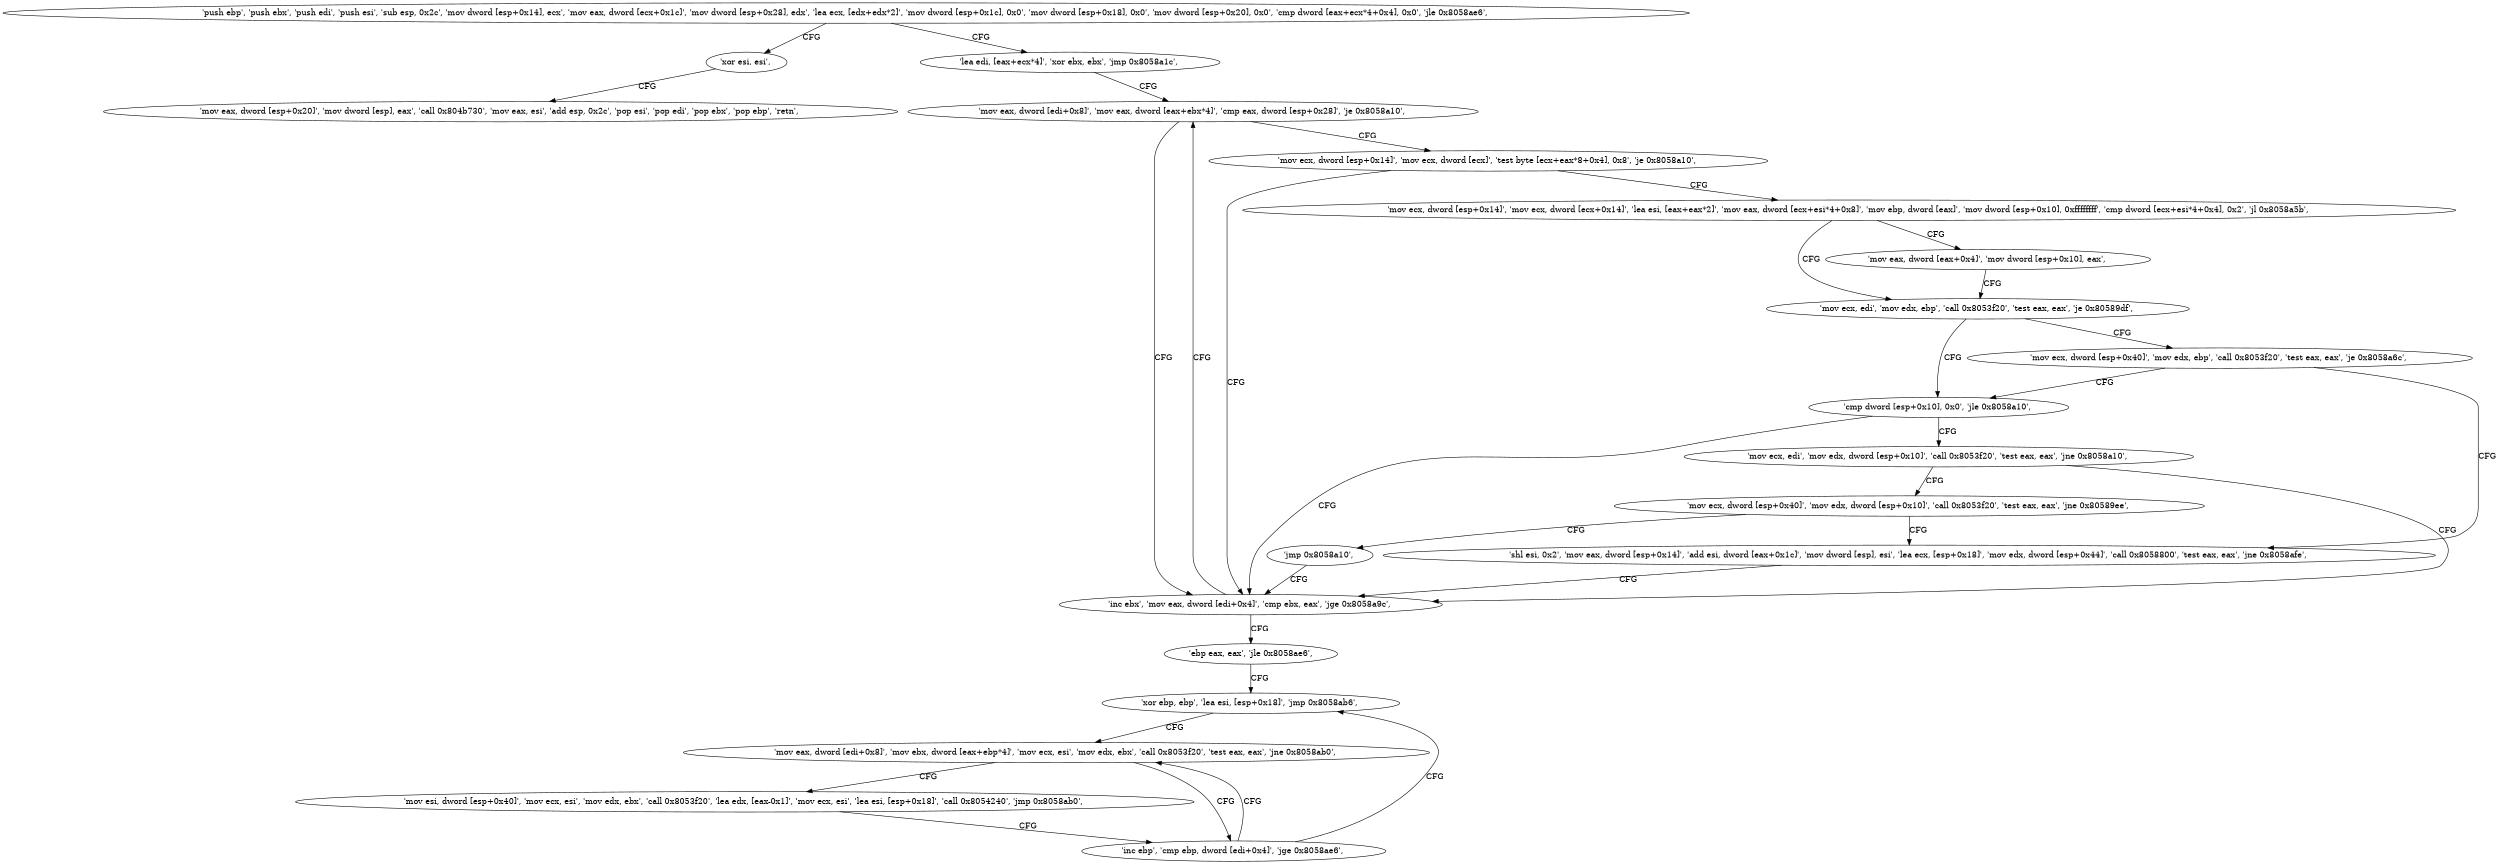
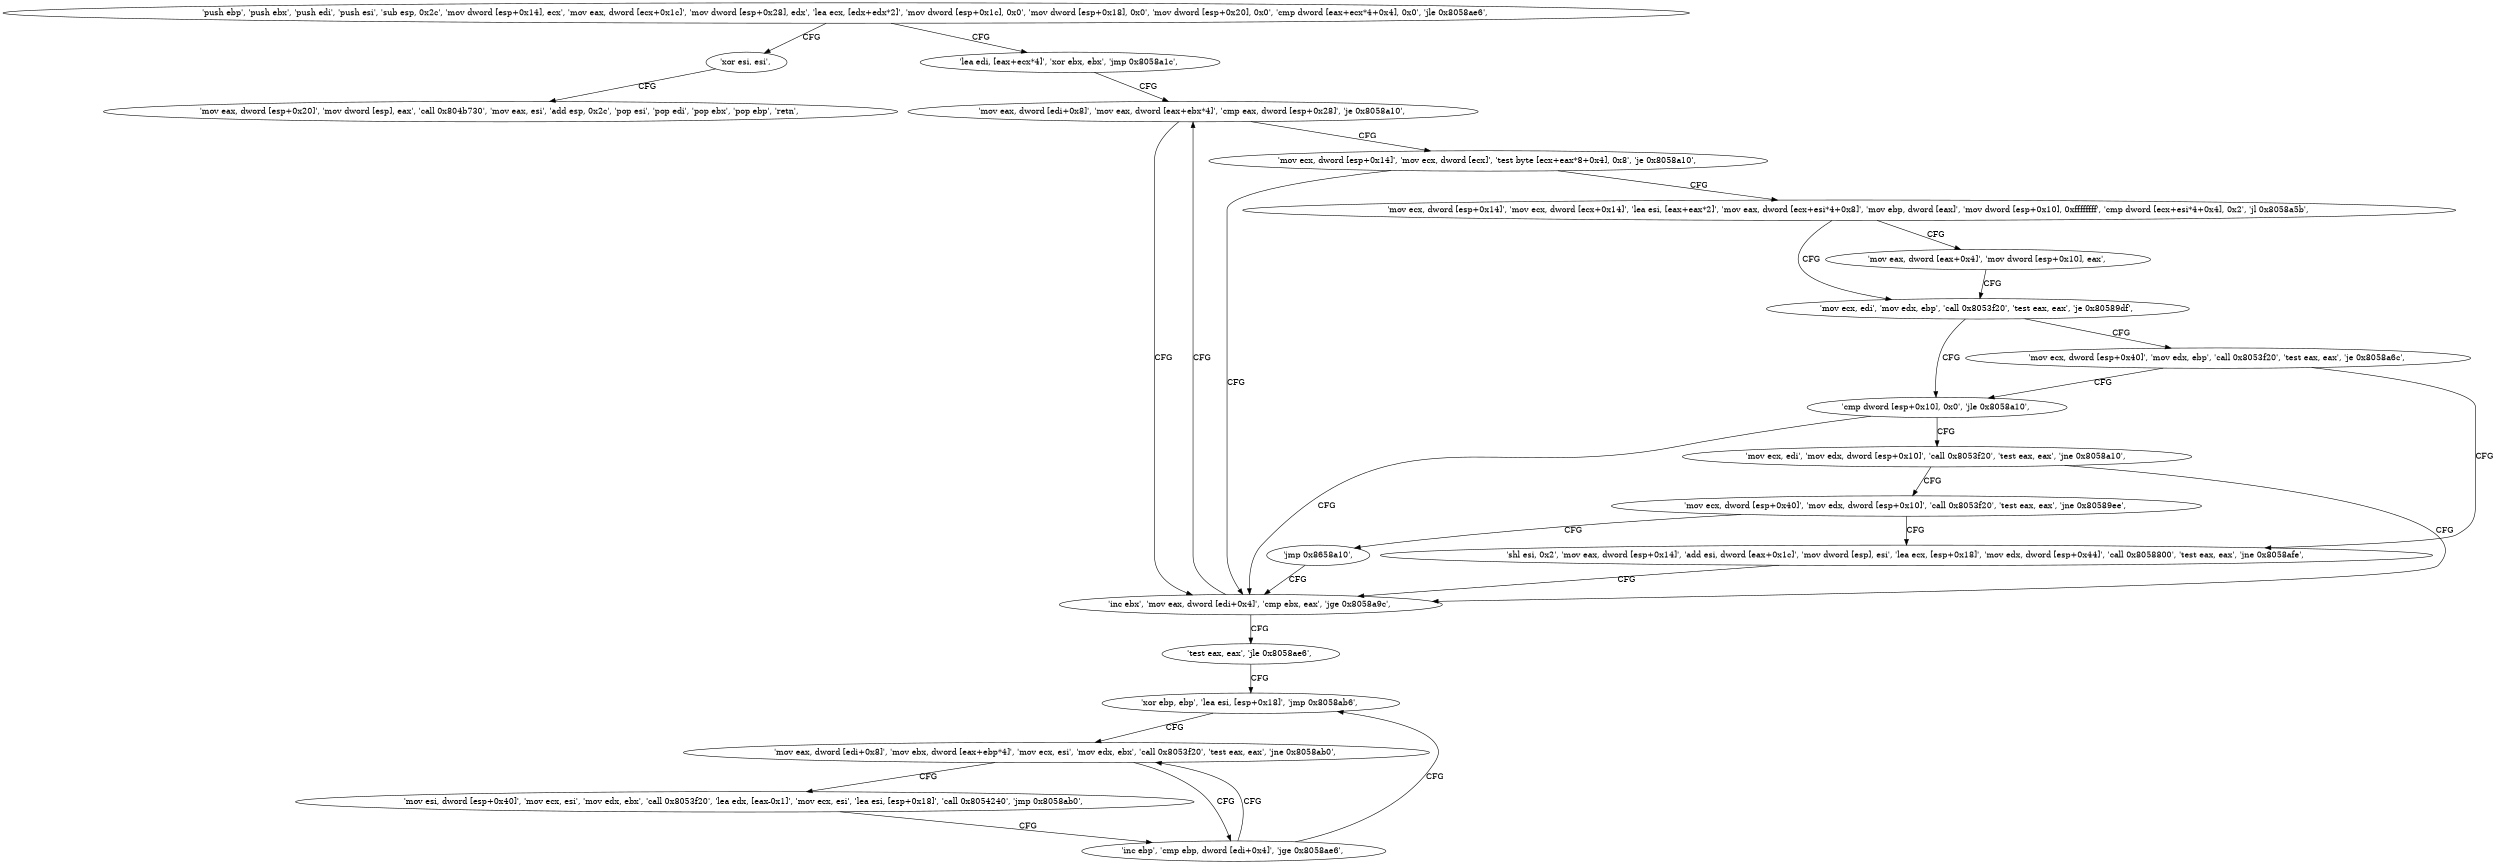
node "'jmp 0x8058a10',": label "'jmp 0x8058a10'," -> "'jmp 0x8658a10',"
node "'ebp eax, eax', 'jle 0x8058ae6',": label "'ebp eax, eax', 'jle 0x8058ae6'," -> "'test eax, eax', 'jle 0x8058ae6',"
